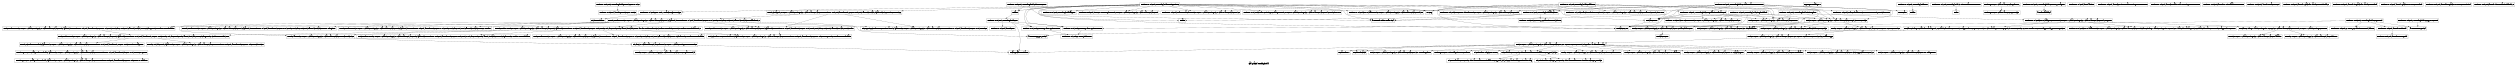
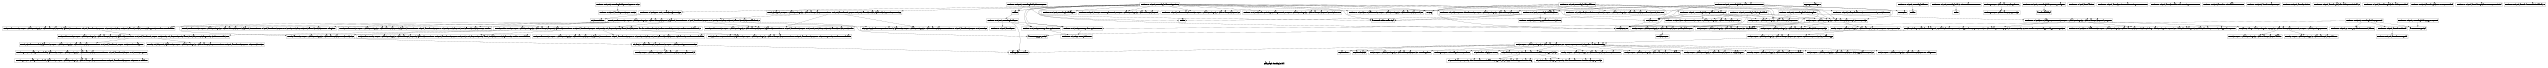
node "_ZN9LAMMPS_NS4Bond6reinitEv": added
